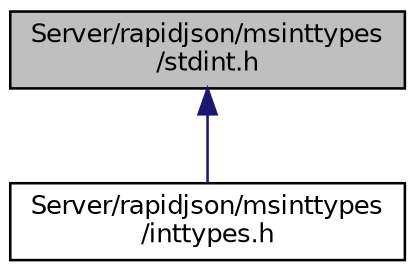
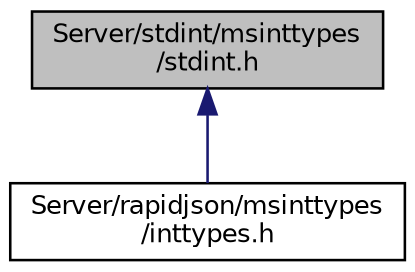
node "Server/rapidjson/msinttypes /stdint.h": label "Server/rapidjson/msinttypes /stdint.h" -> "Server/stdint/msinttypes /stdint.h"
